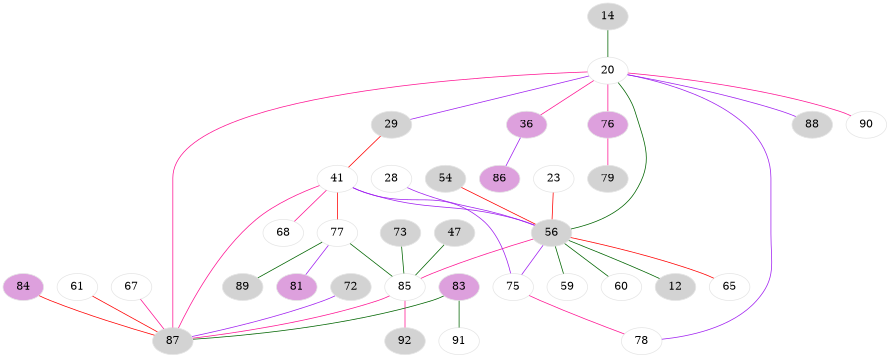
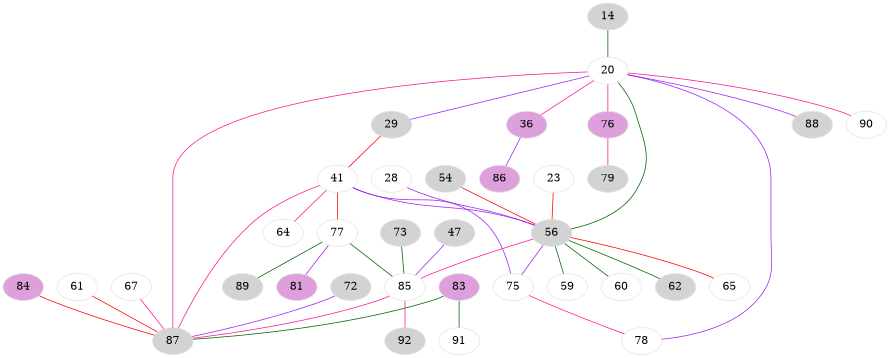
node "68": label "68" -> "64"
edge "47" -- "85": color darkgreen -> purple
node "12": label "12" -> "62"
